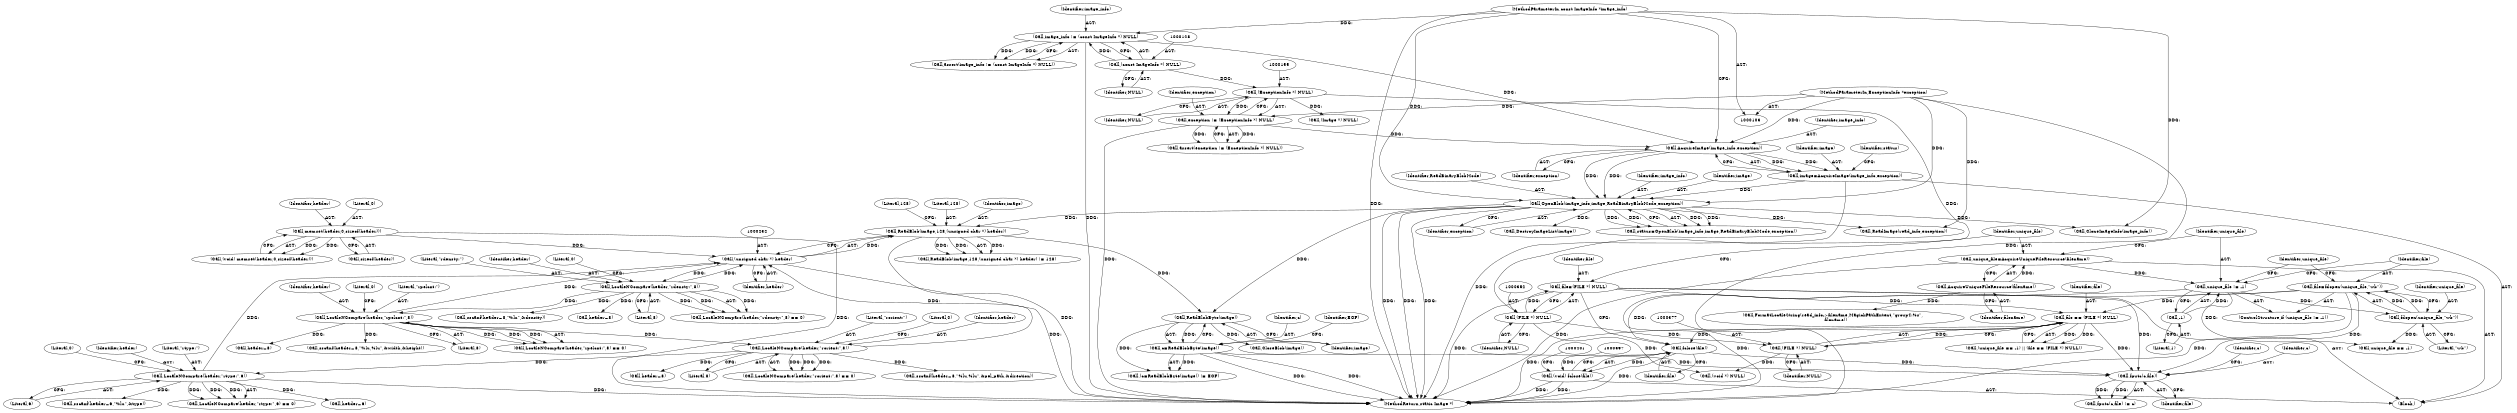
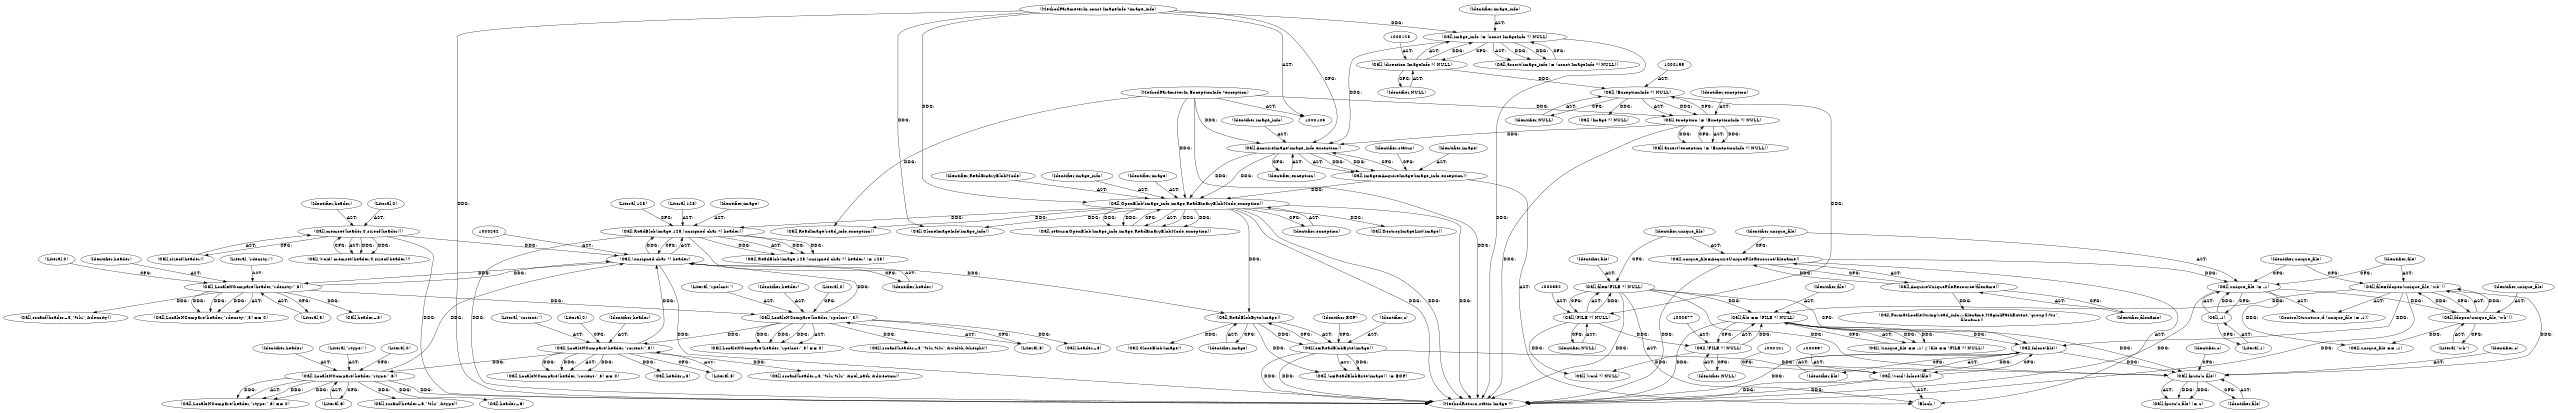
node "(Call,(const ImageInfo *) NULL)": label "(Call,(const ImageInfo *) NULL)" -> "(Call,(direction ImageInfo *) NULL)"
edge "(Call,image=AcquireImage(image_info,exception))" -> "(MethodReturn,static Image *)": removed, label "DDG:"
edge "1000397" -> "(Call,(void) fclose(file))": label "DDG: " -> "AST: "
